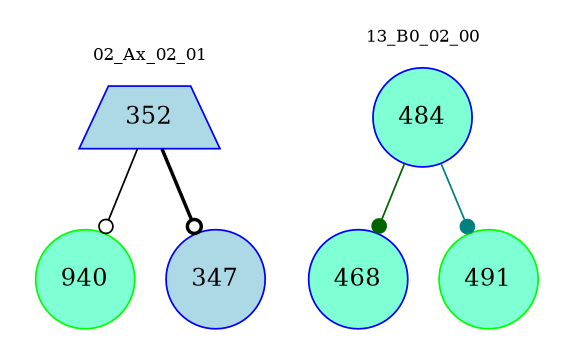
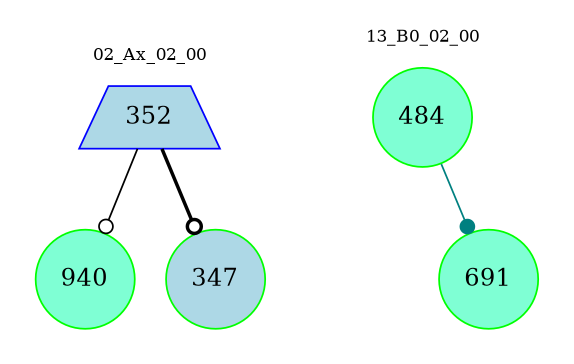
cluster "02_Ax_02_01": label "02_Ax_02_01" -> "02_Ax_02_00"
node "484": color blue -> green
node "347": color blue -> green
node "468": removed
node "491": label "491" -> "691"
